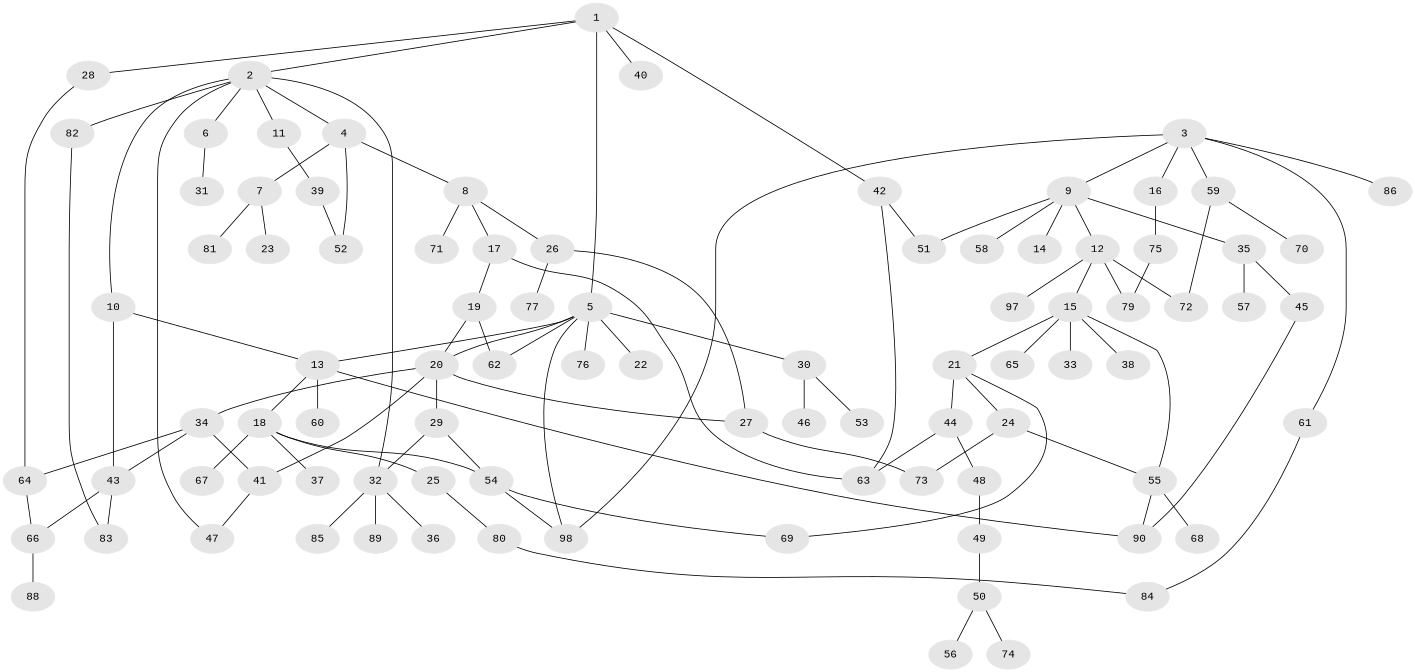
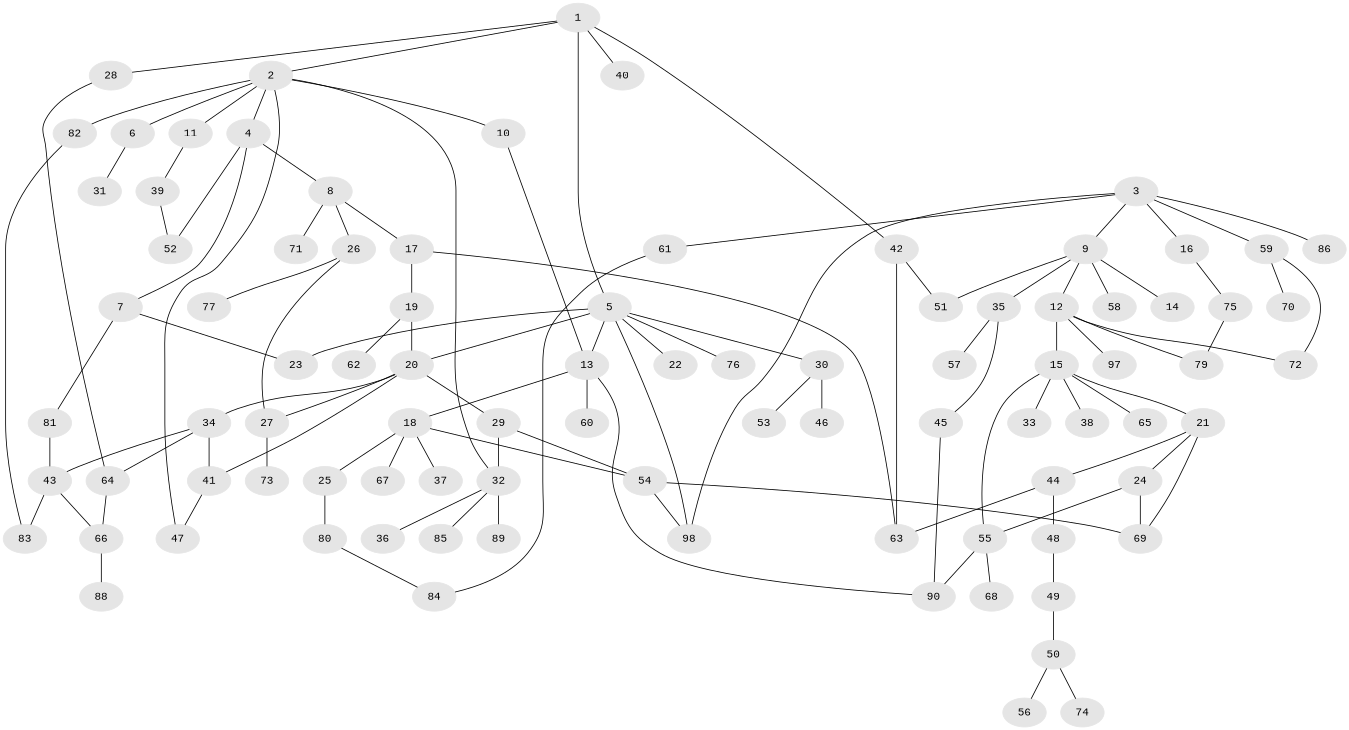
edge "5" -- "62": now "5" -- "23"
edge "10" -- "43": now "81" -- "43"
edge "24" -- "73": now "24" -- "69"
